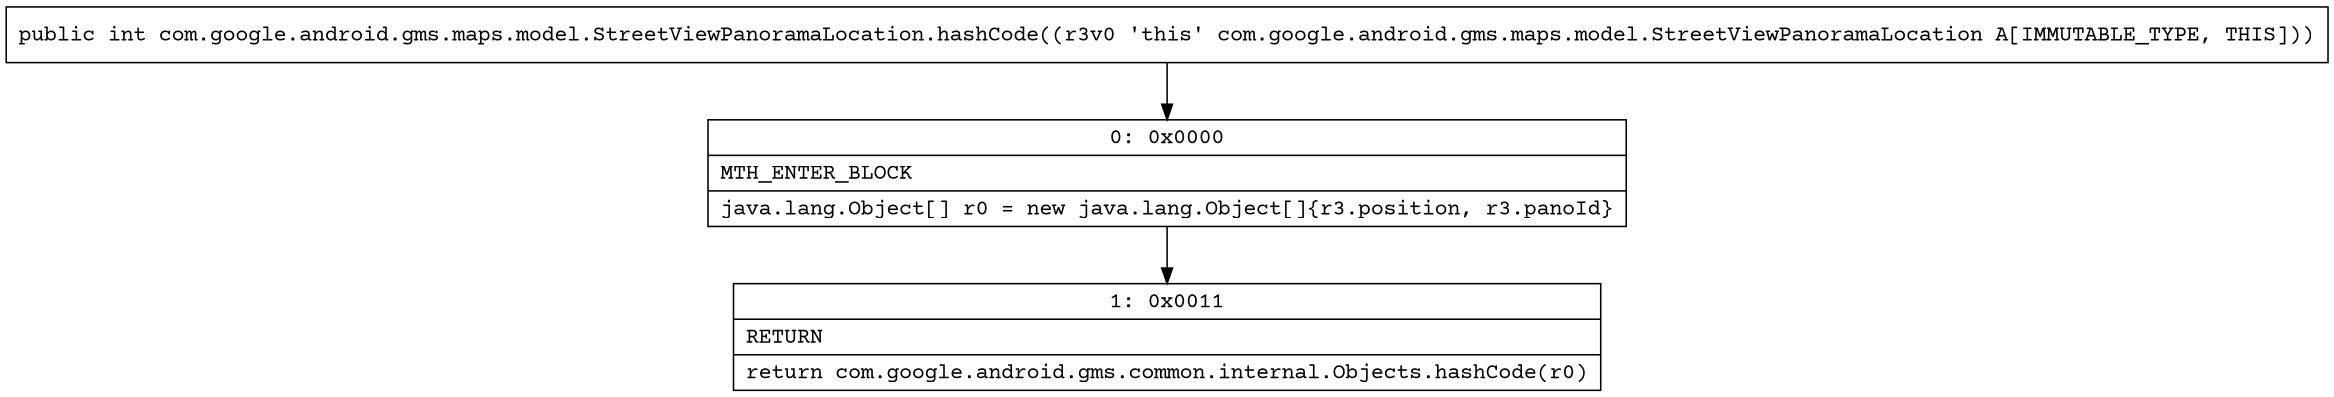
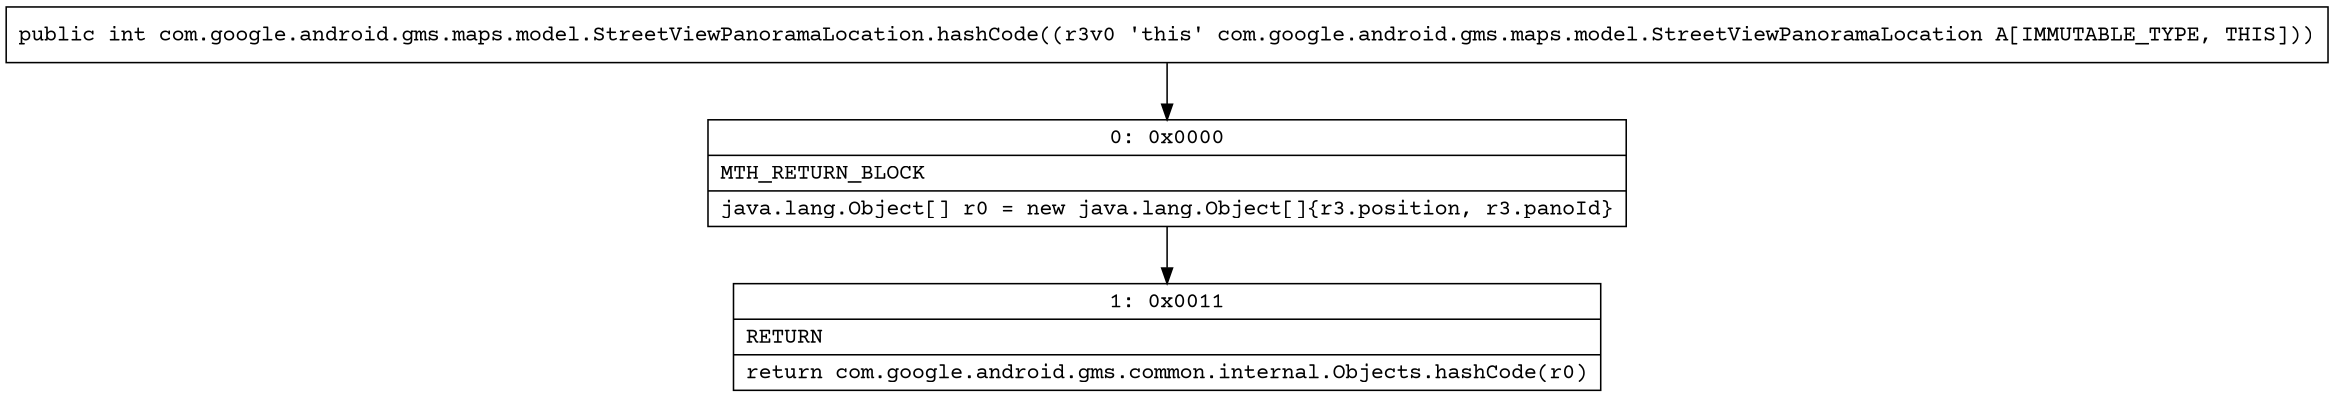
node "0: 0x0000": text "MTH_ENTER_BLOCK" -> "MTH_RETURN_BLOCK"
